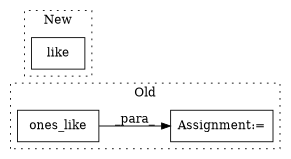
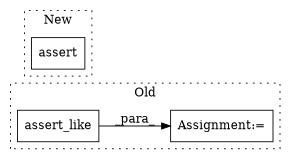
node "like": label "like" -> "assert"
node "ones_like": label "ones_like" -> "assert_like"
